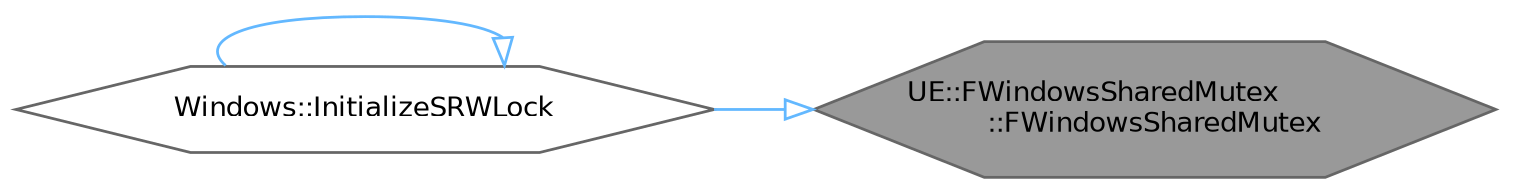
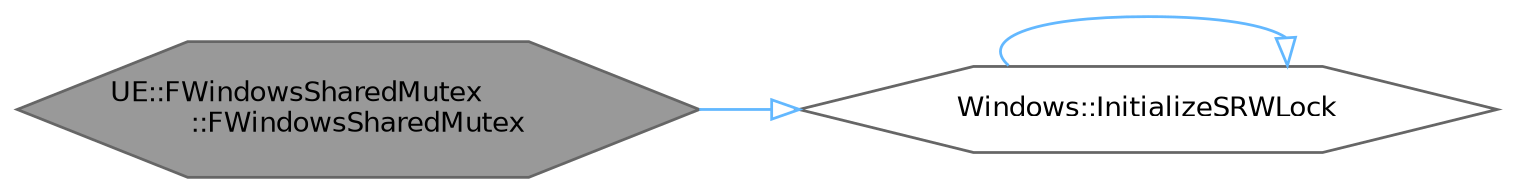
edge "Windows::InitializeSRWLock" -> "UE::FWindowsSharedMutex ::FWindowsSharedMutex": reversed
